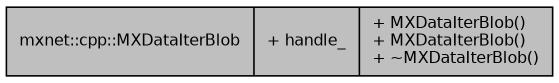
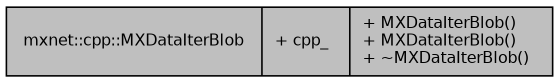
node "mxnet::cpp::MXDataIterBlob": text "+ handle_" -> "+ cpp_"
